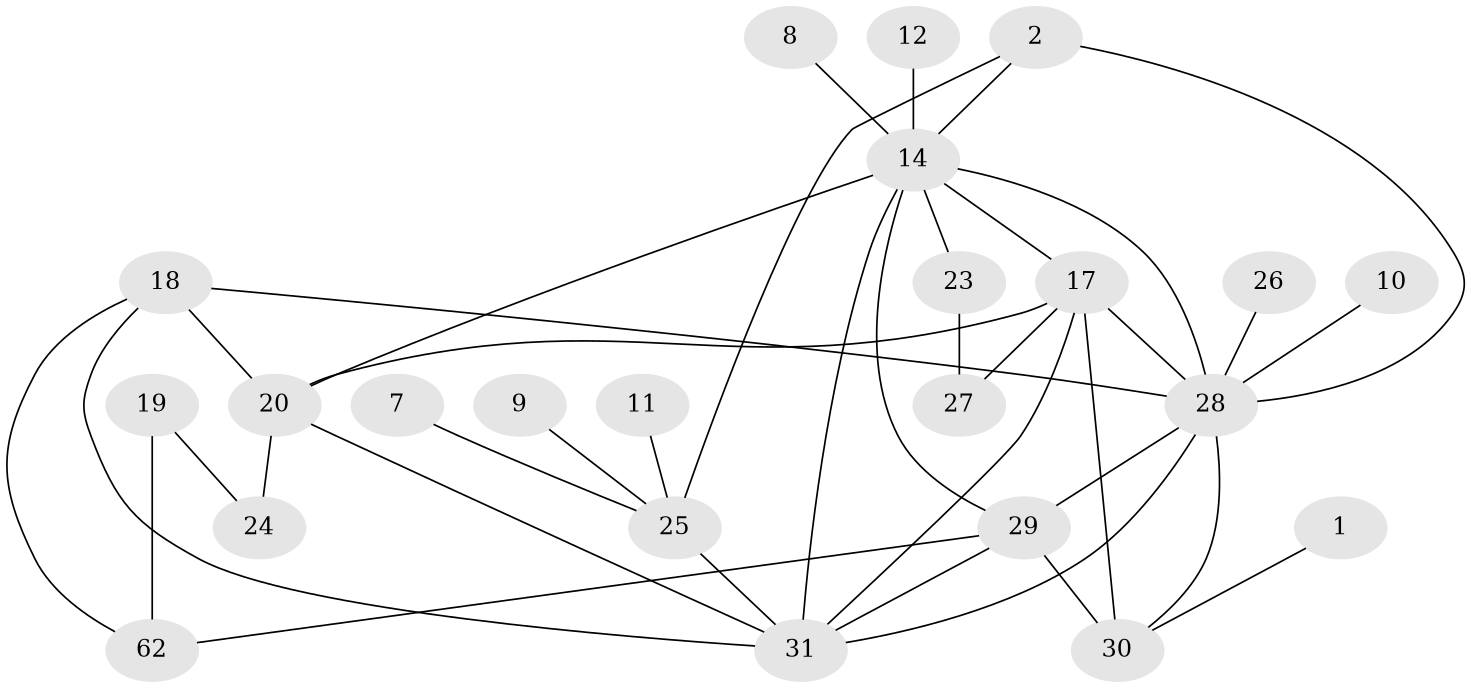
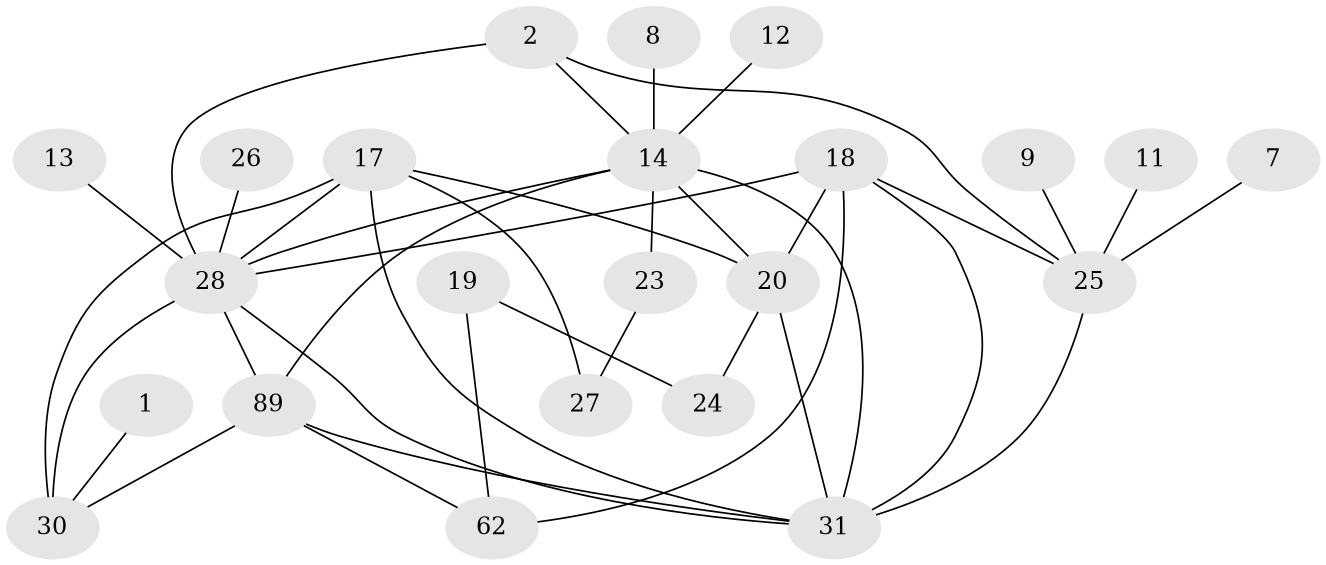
edge "18" -- "25": added
edge "14" -- "17": removed
node "10": label "10" -> "13"
node "29": label "29" -> "89"
